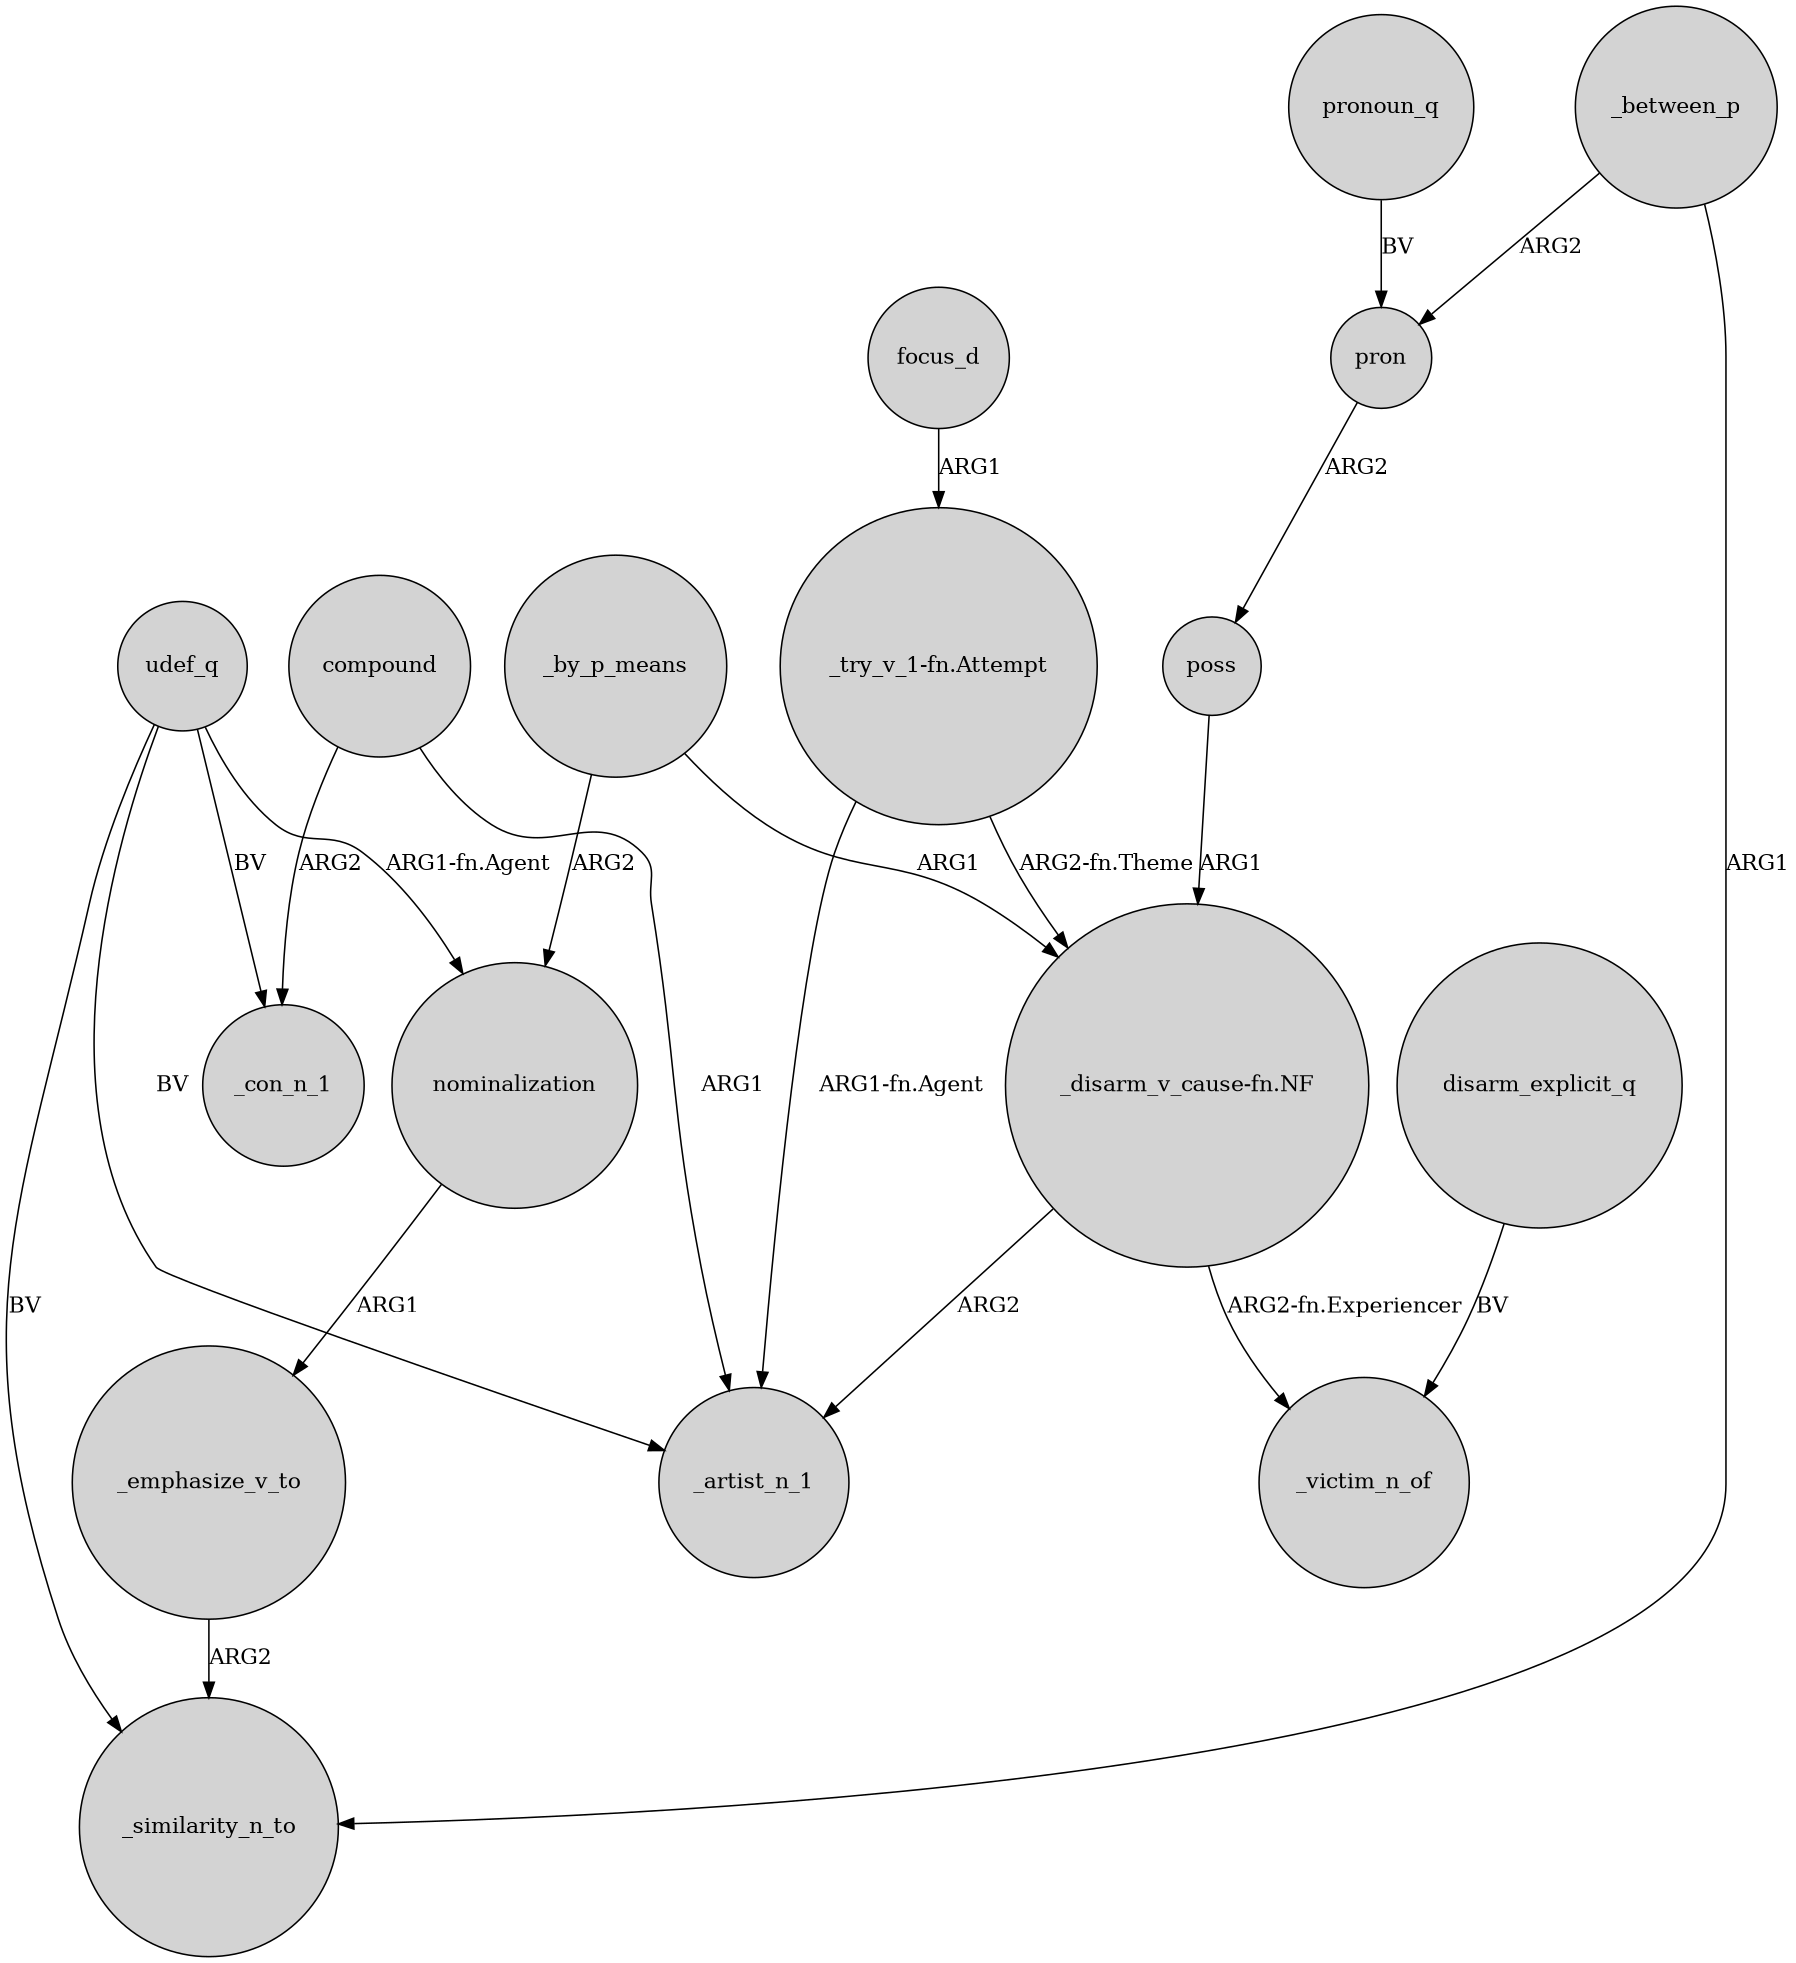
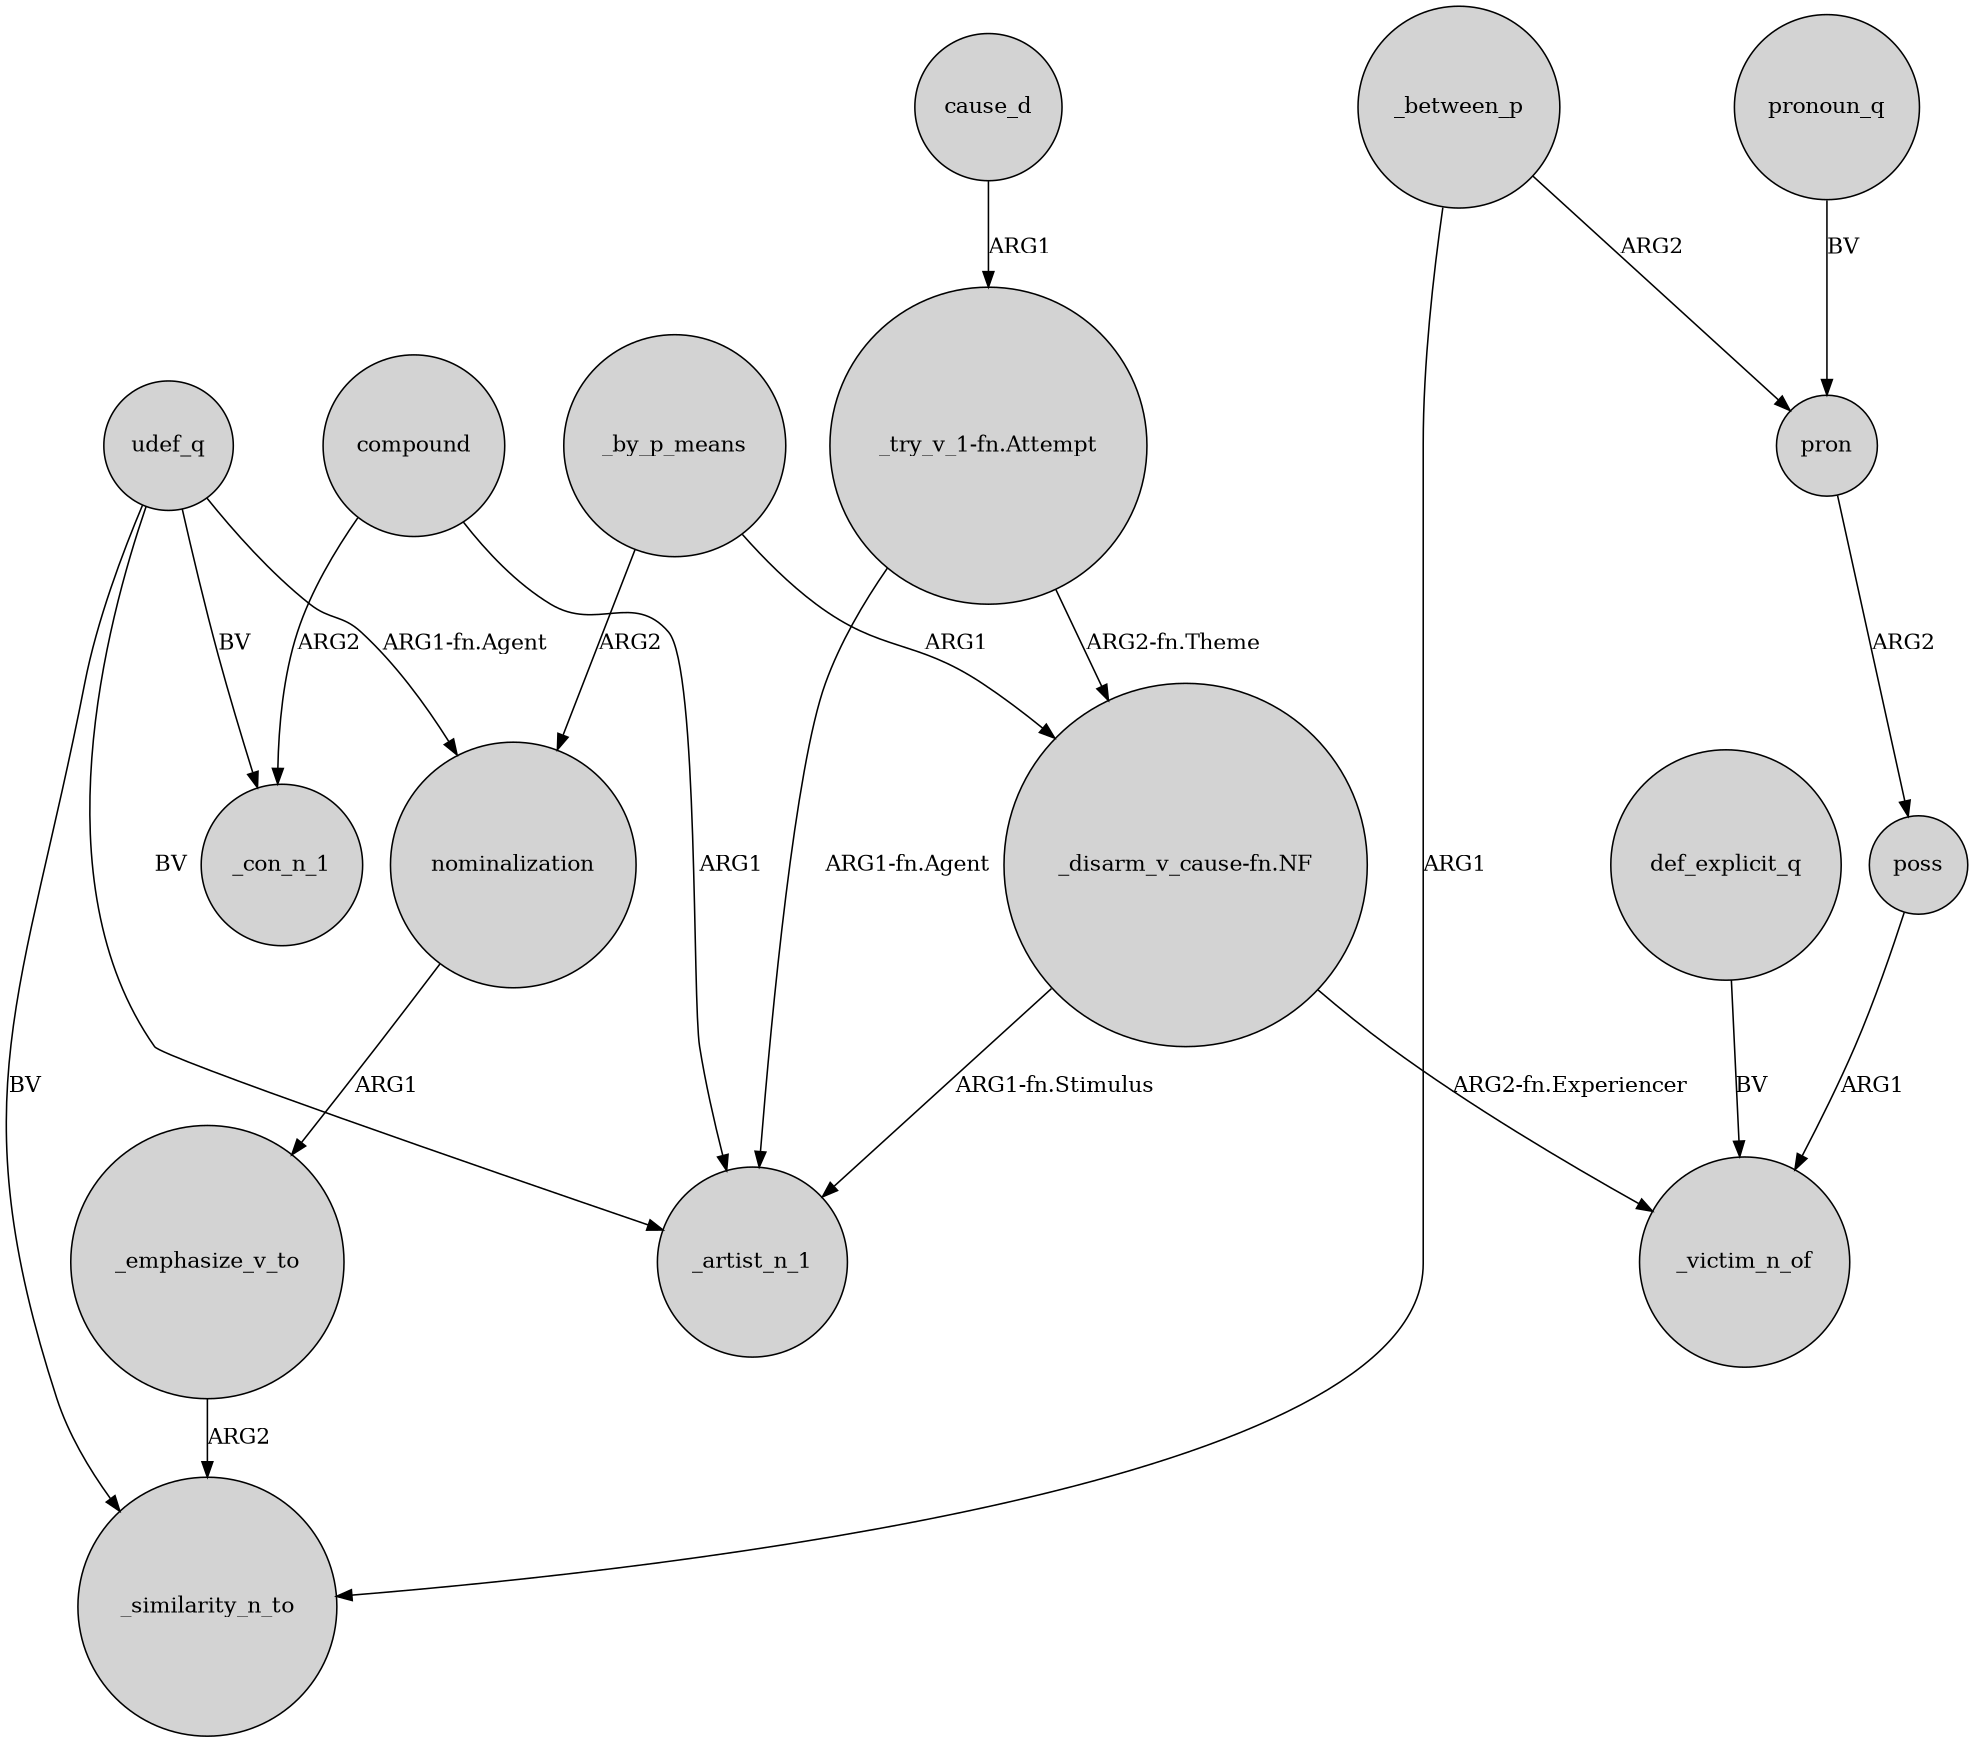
node "focus_d": label "focus_d" -> "cause_d"
edge "poss" -> "_disarm_v_cause-fn.NF": now "poss" -> "_victim_n_of"
node "disarm_explicit_q": label "disarm_explicit_q" -> "def_explicit_q"
edge "_disarm_v_cause-fn.NF" -> "_artist_n_1": label "ARG2" -> "ARG1-fn.Stimulus"
